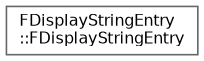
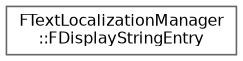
node "FDisplayStringEntry ::FDisplayStringEntry": label "FDisplayStringEntry ::FDisplayStringEntry" -> "FTextLocalizationManager ::FDisplayStringEntry"
